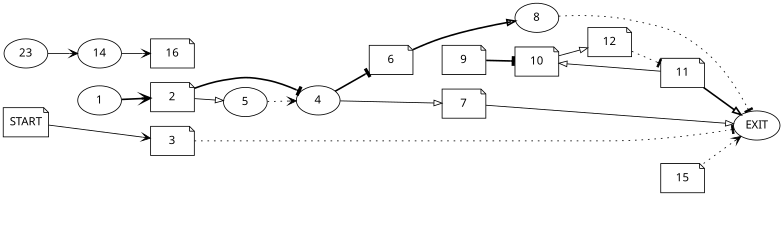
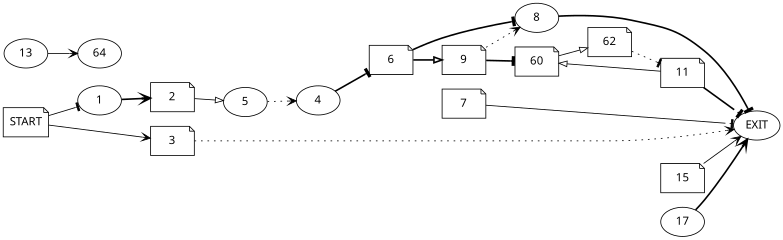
edge "8" -> "EXIT": style dotted -> bold
edge "6" -> "8": arrowhead onormal -> tee
edge "9" -> "8": added
node "12": label "12" -> "62"
node "23": label "23" -> "13"
node "14": label "14" -> "64"
node "16": removed
edge "6" -> "9": added
node "10": label "10" -> "60"
edge "2" -> "4": removed
edge "11" -> "EXIT": arrowhead onormal -> tee
edge "4" -> "7": removed
edge "START" -> "1": added
edge "7" -> "EXIT": arrowhead onormal -> tee
edge "3" -> "EXIT": arrowhead tee -> vee
edge "15" -> "EXIT": style dotted -> solid
node "17": added
